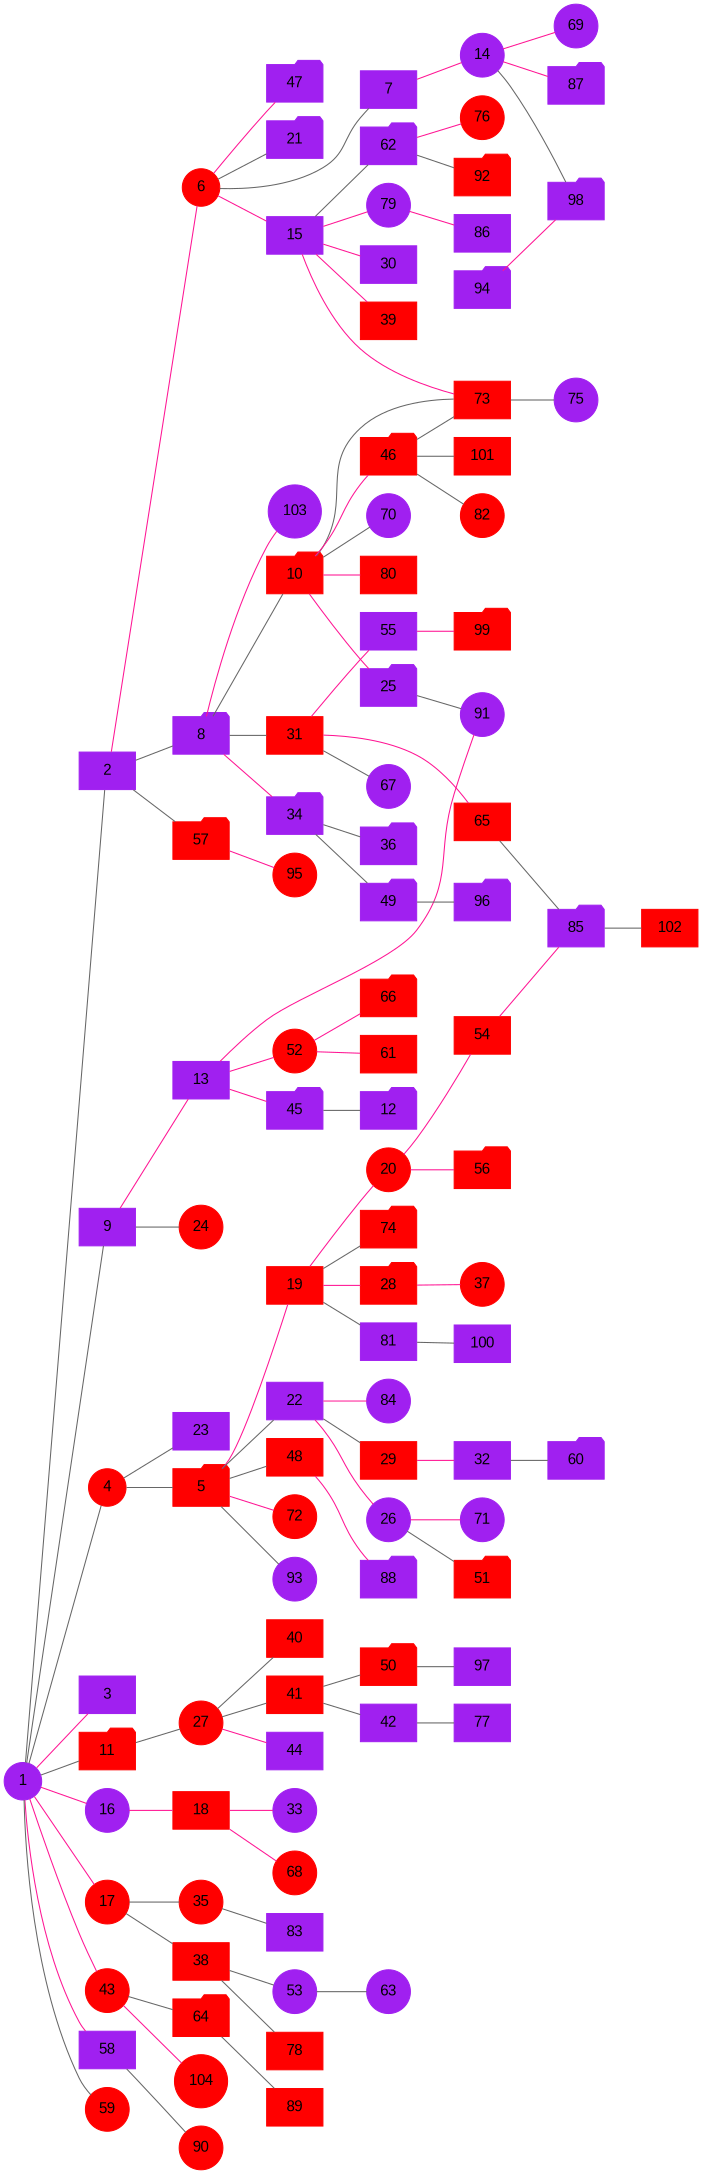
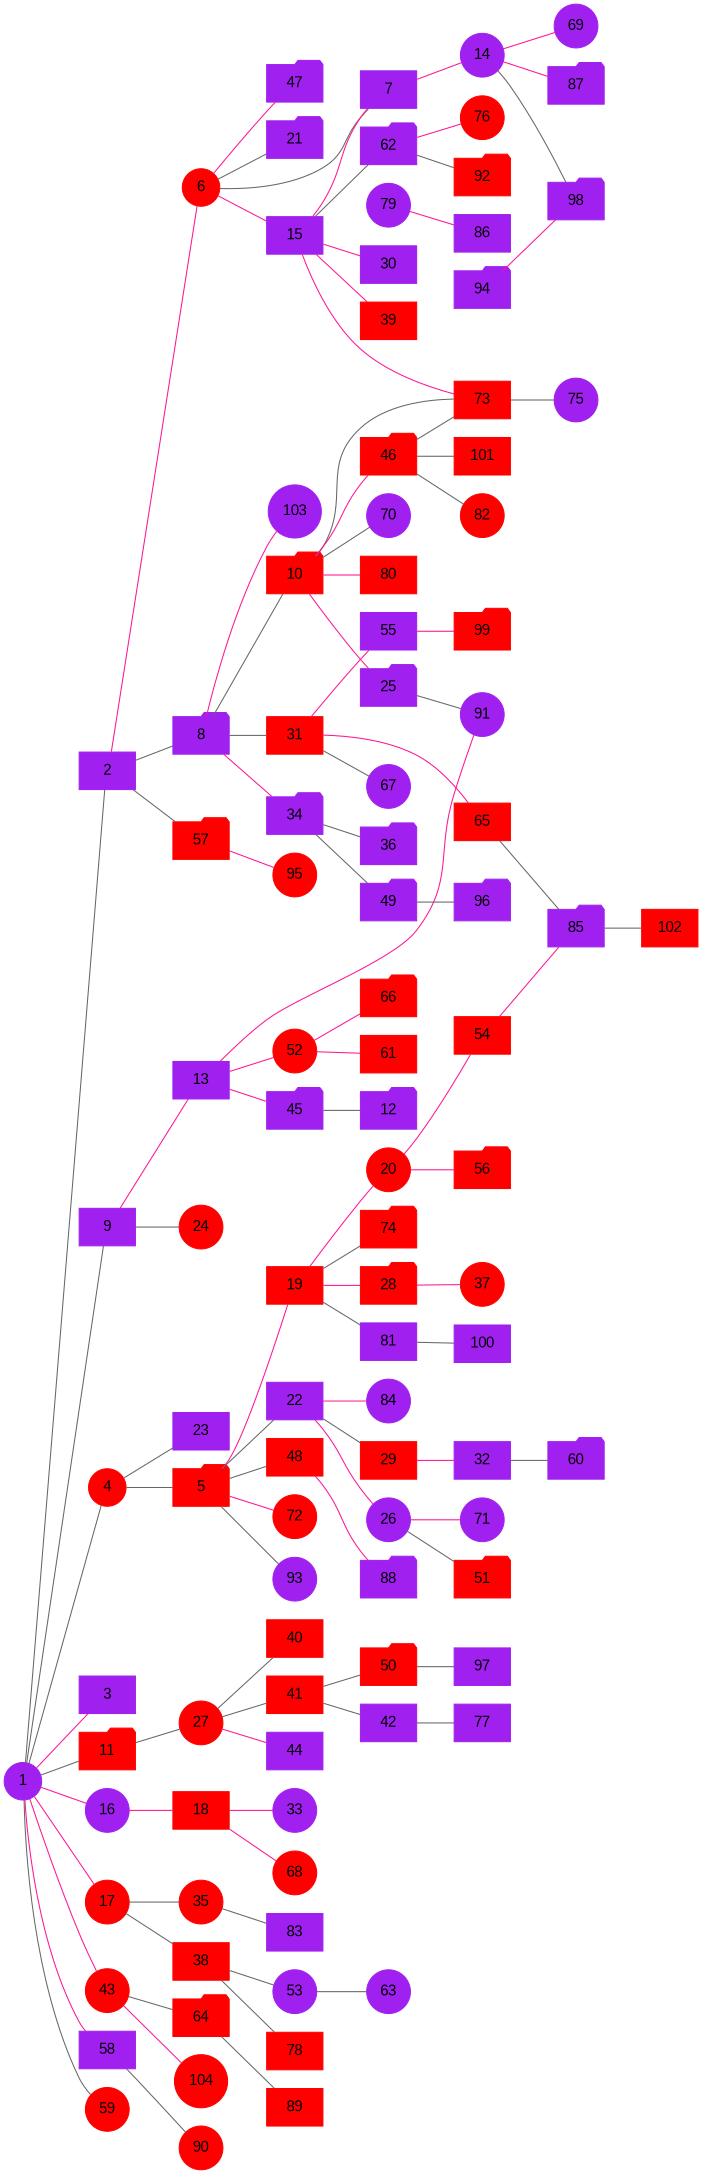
edge "79" -- "15": now "7" -- "15"
